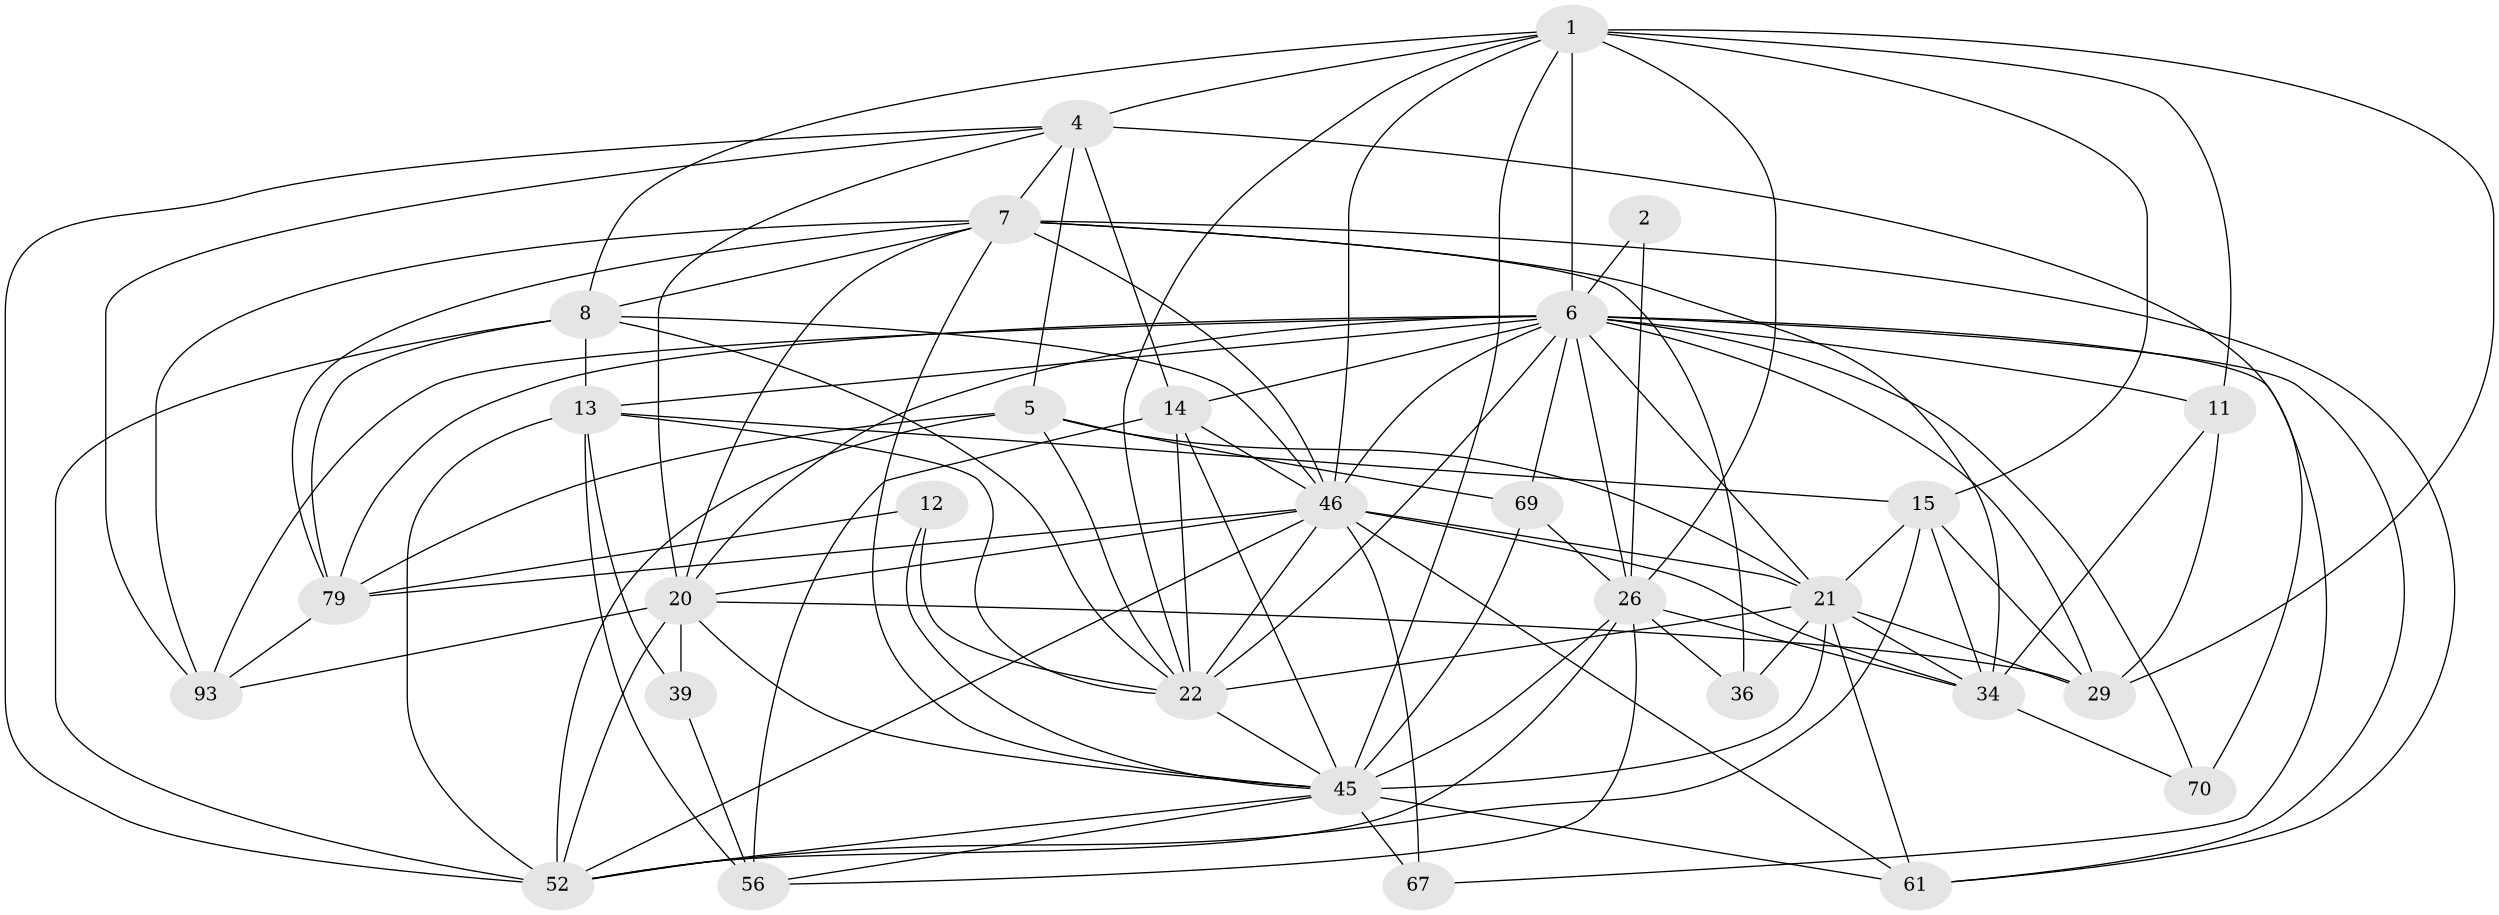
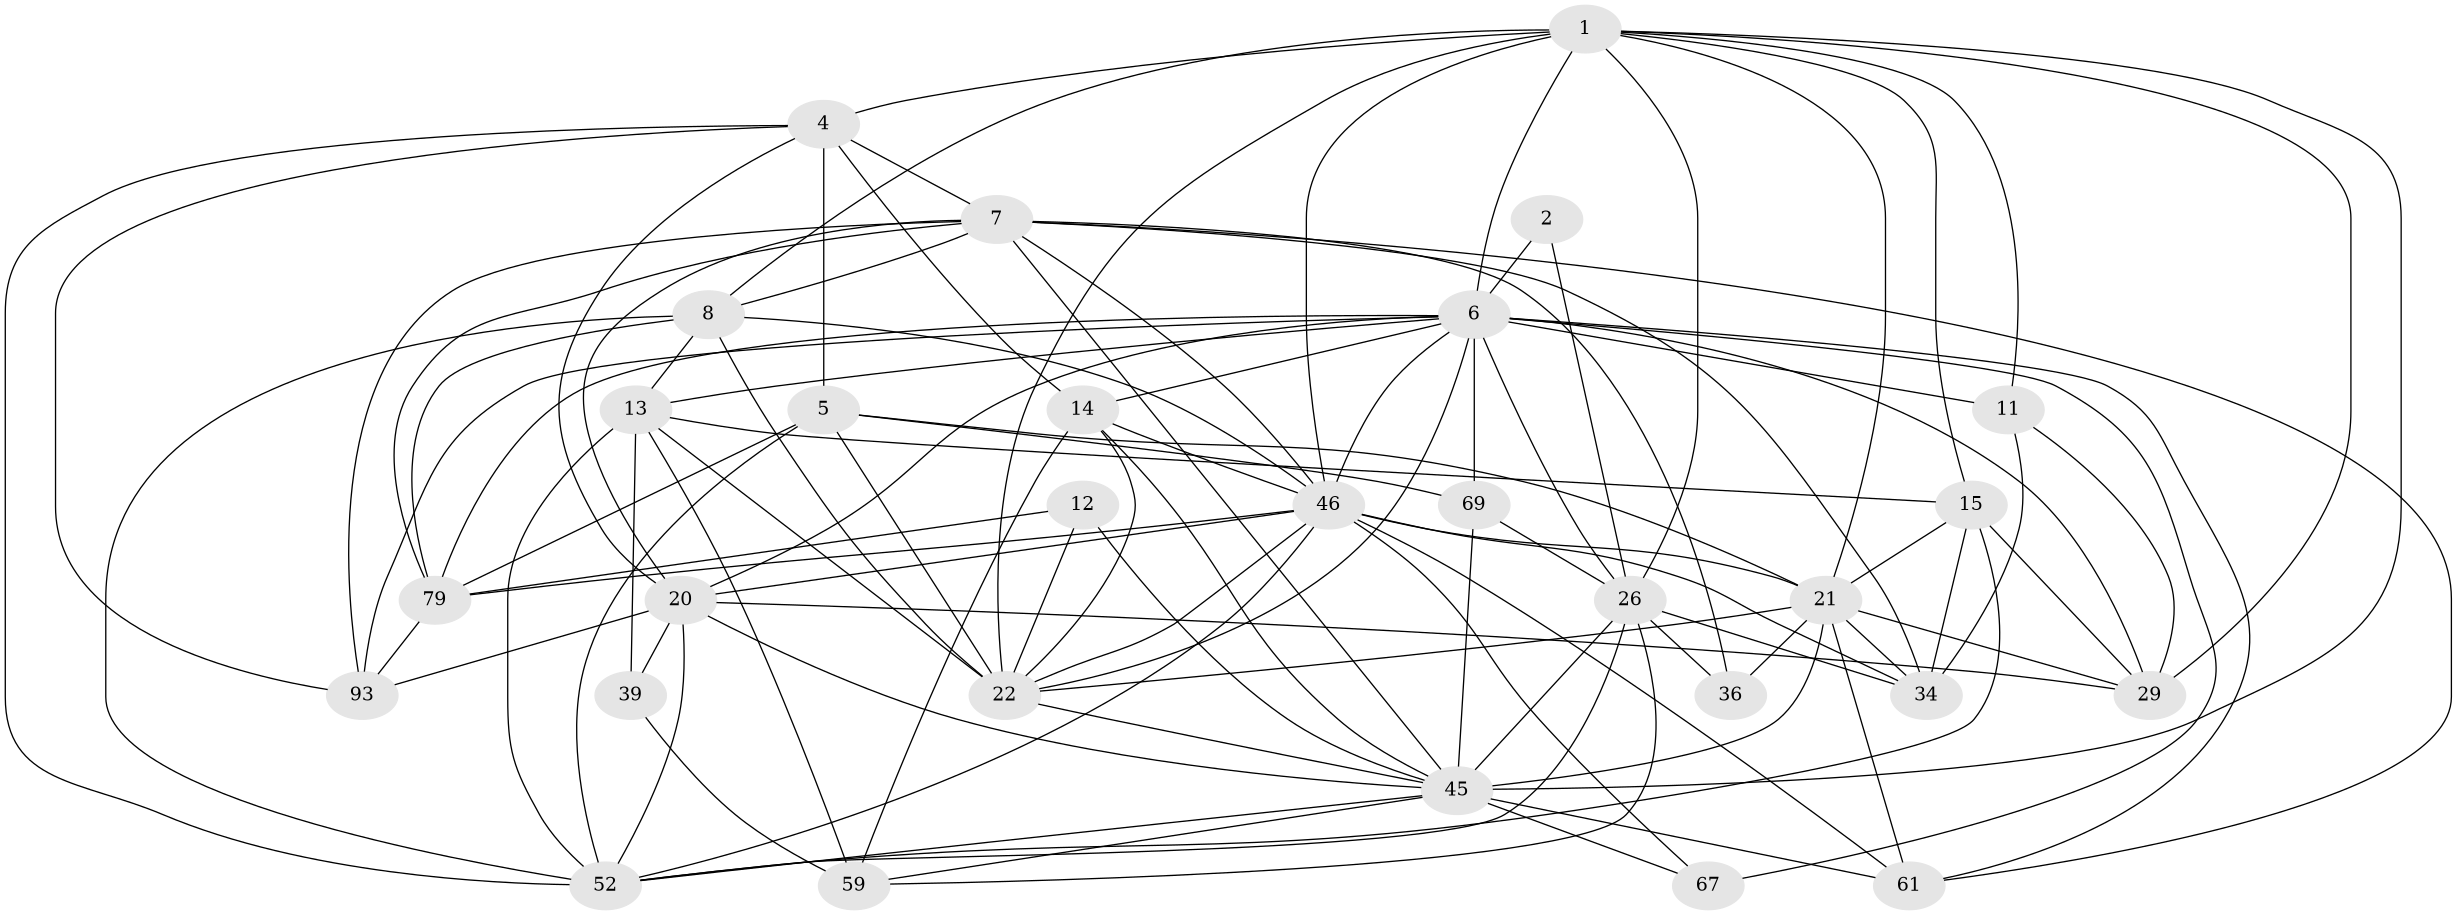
edge "6" -- "21": now "1" -- "21"
node "70": removed
node "56": label "56" -> "59"
